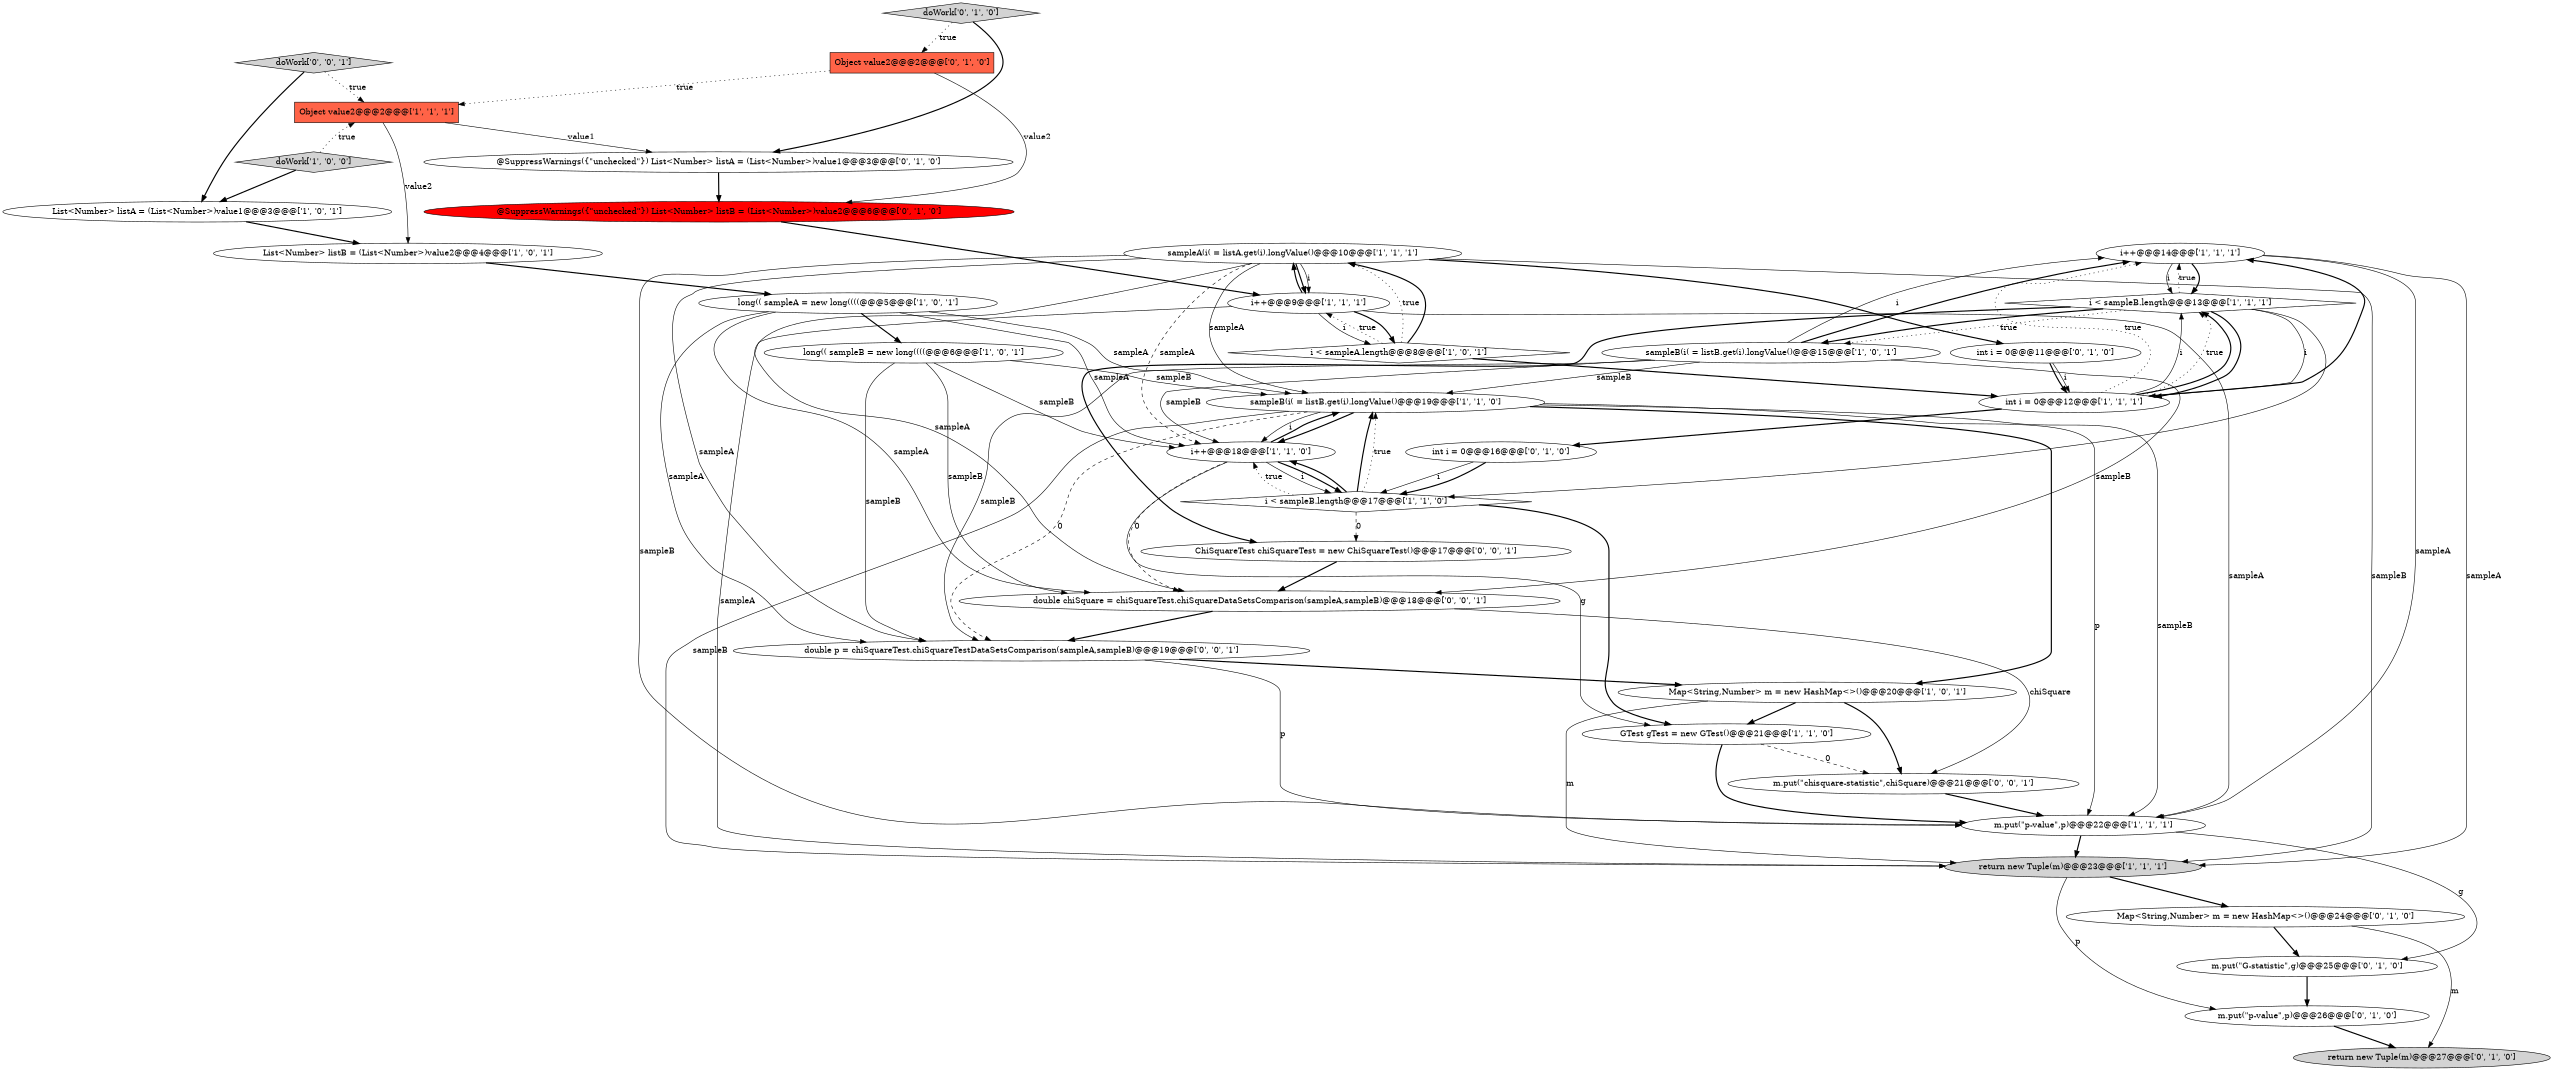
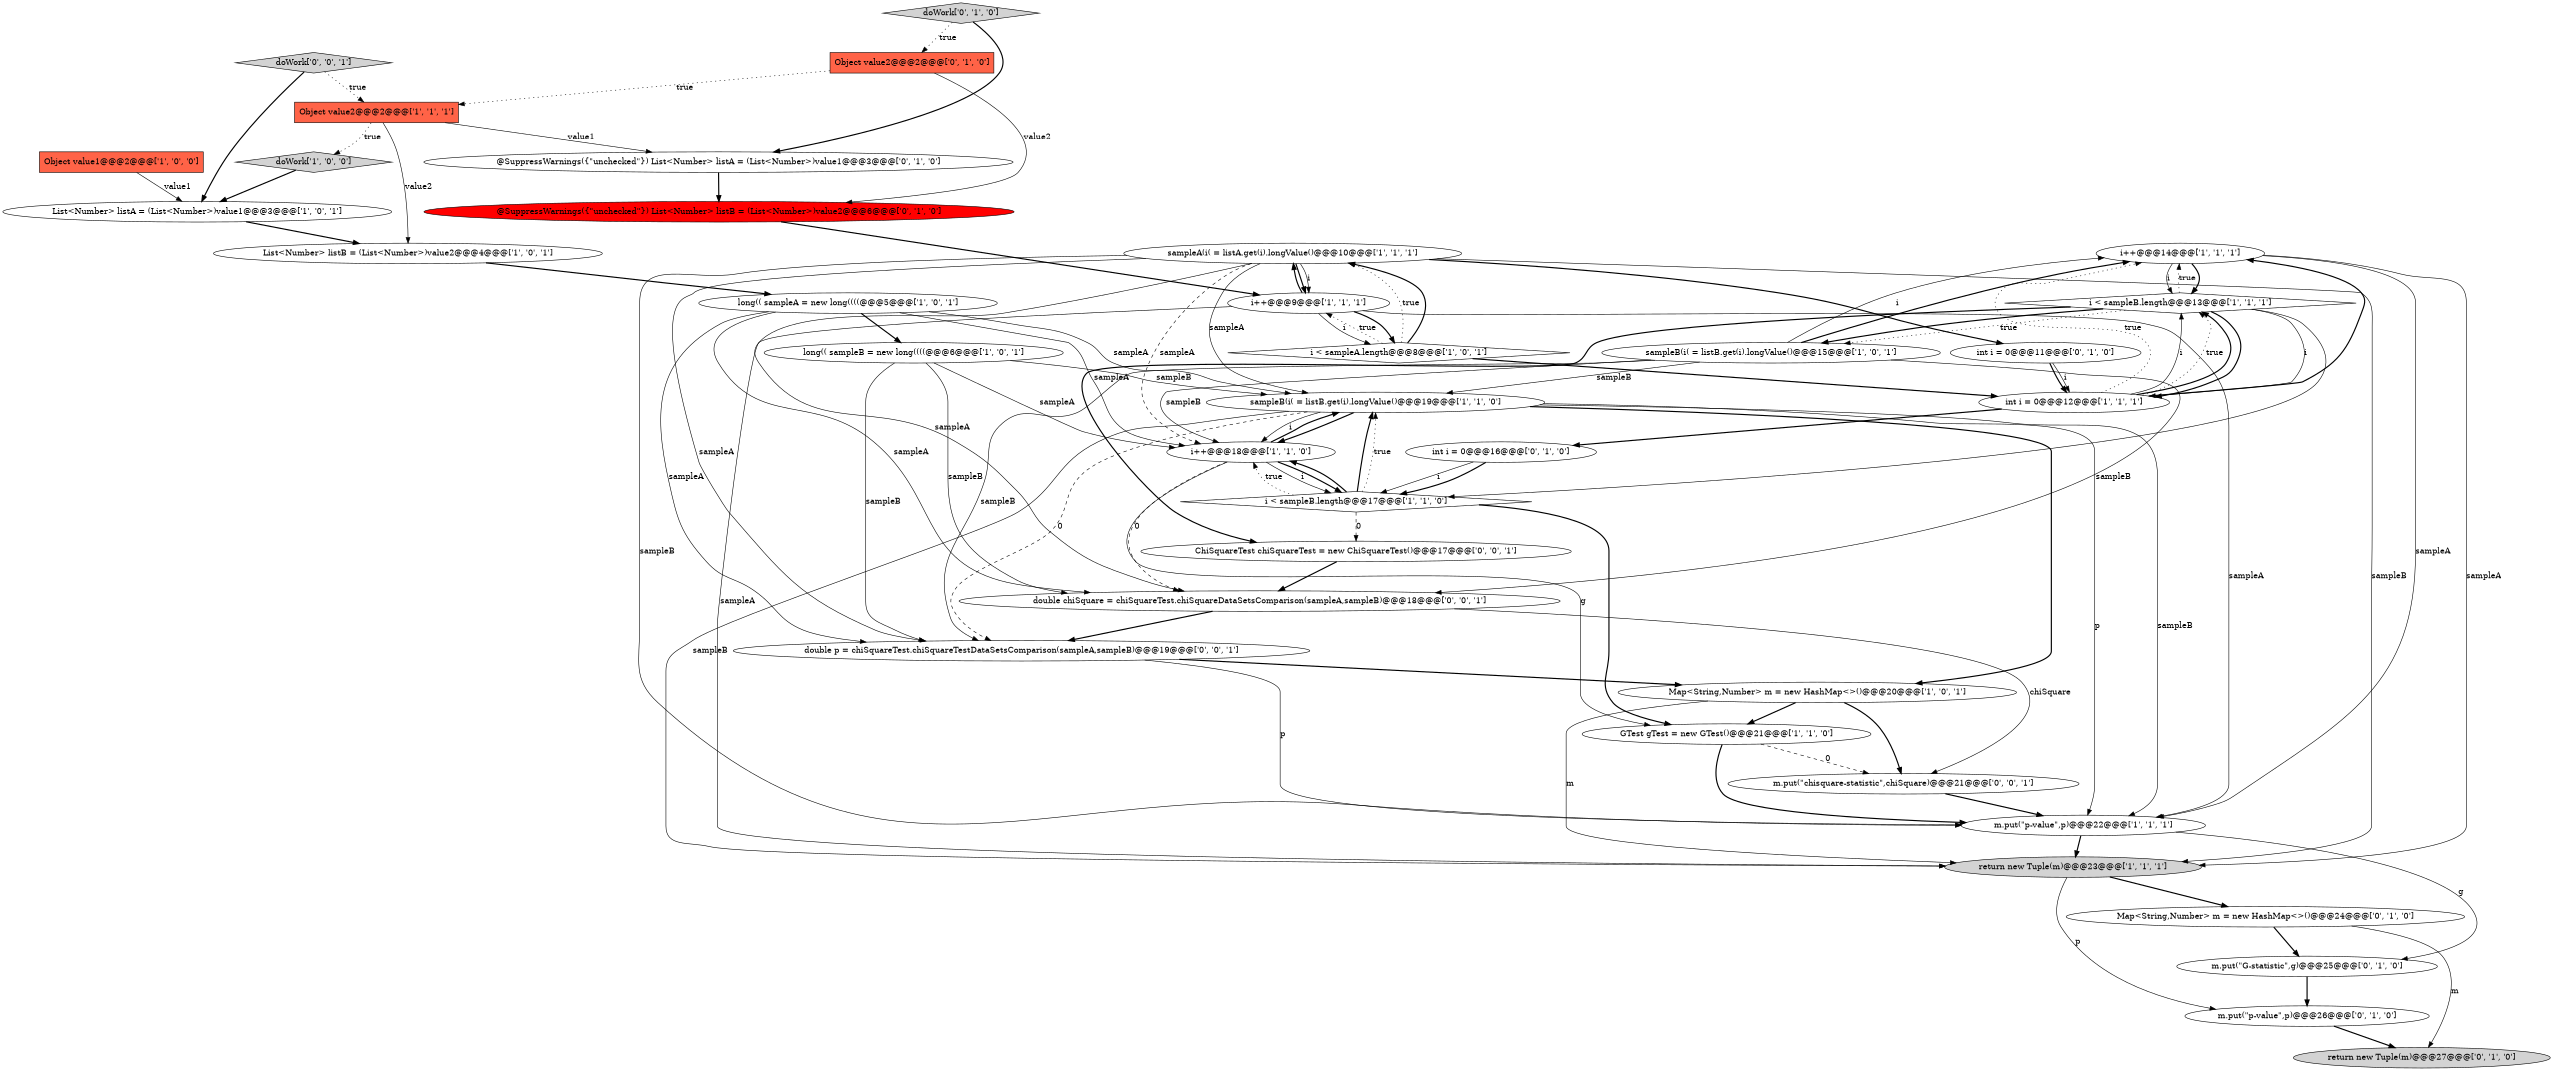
edge "doWork['1', '0', '0']" -> "Object value2@@@2@@@['1', '1', '1']": reversed
node "Object value1@@@2@@@['1', '0', '0']": added
edge "long(( sampleB = new long((((@@@6@@@['1', '0', '1']" -> "i++@@@18@@@['1', '1', '0']": label "sampleB" -> "sampleA"
